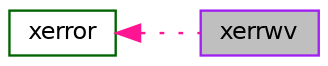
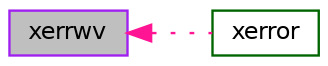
edge "xerrwv" -> "xerror": reversed
